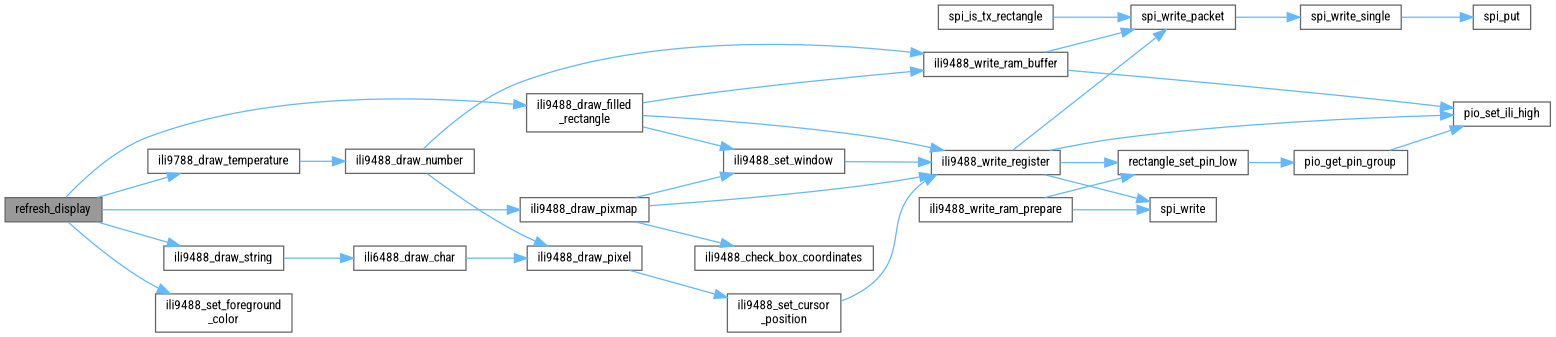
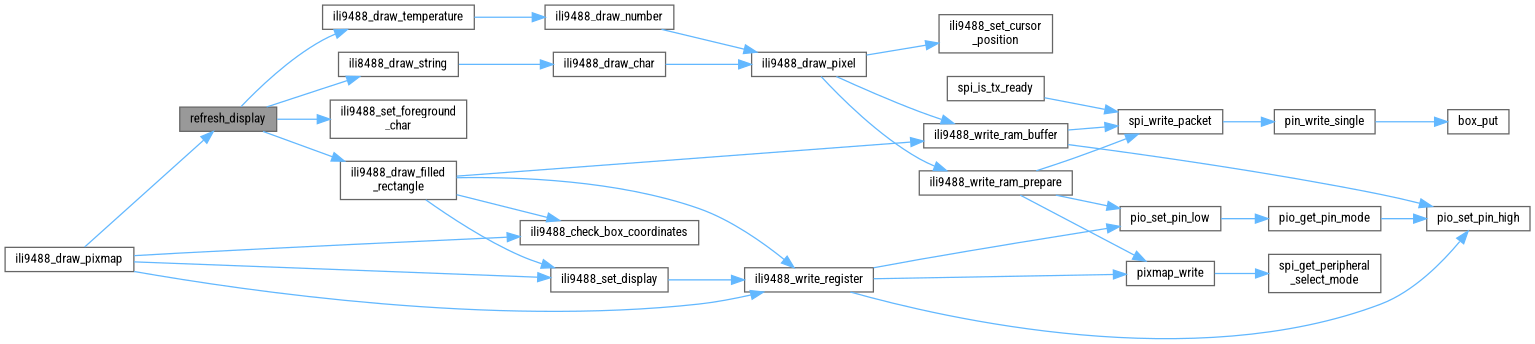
node "spi_is_tx_rectangle": label "spi_is_tx_rectangle" -> "spi_is_tx_ready"
node "spi_write_single": label "spi_write_single" -> "pin_write_single"
node "spi_put": label "spi_put" -> "box_put"
edge "ili9488_draw_number" -> "ili9488_write_ram_buffer": now "ili9488_draw_pixel" -> "ili9488_write_ram_buffer"
edge "ili9488_write_register" -> "spi_write_packet": now "ili9488_write_ram_prepare" -> "spi_write_packet"
node "pio_set_ili_high": label "pio_set_ili_high" -> "pio_set_pin_high"
edge "ili9488_draw_pixel" -> "ili9488_write_ram_prepare": added
node "ili9788_draw_temperature": label "ili9788_draw_temperature" -> "ili9488_draw_temperature"
node "ili9488_set_window": label "ili9488_set_window" -> "ili9488_set_display"
node "rectangle_set_pin_low": label "rectangle_set_pin_low" -> "pio_set_pin_low"
node "pio_get_pin_group": label "pio_get_pin_group" -> "pio_get_pin_mode"
edge "ili9488_draw_filled _rectangle" -> "ili9488_check_box_coordinates": added
edge "refresh_display" -> "ili9488_draw_pixmap": reversed
node "spi_write": label "spi_write" -> "pixmap_write"
edge "ili9488_set_cursor _position" -> "ili9488_write_register": removed
node "ili9488_draw_string": label "ili9488_draw_string" -> "ili8488_draw_string"
node "ili6488_draw_char": label "ili6488_draw_char" -> "ili9488_draw_char"
node "spi_get_peripheral _select_mode": added
node "ili9488_set_foreground _color": label "ili9488_set_foreground _color" -> "ili9488_set_foreground _char"
